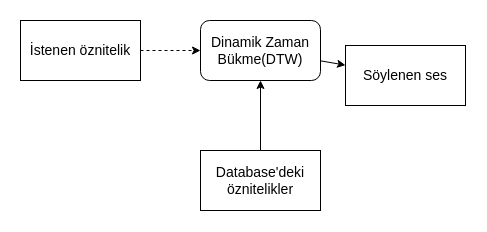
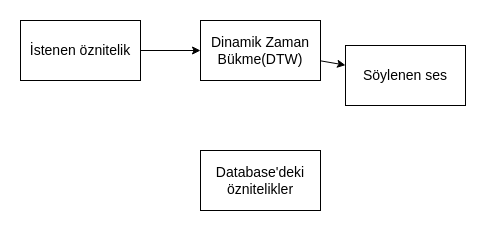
edge "İstenen öznitelik" -> "Dinamik Zaman Bükme(DTW)": style dashed -> solid
node "Dinamik Zaman Bükme(DTW)": shape rounded rectangle -> rectangle
edge "Database'deki öznitelikler" -> "Dinamik Zaman Bükme(DTW)": removed
